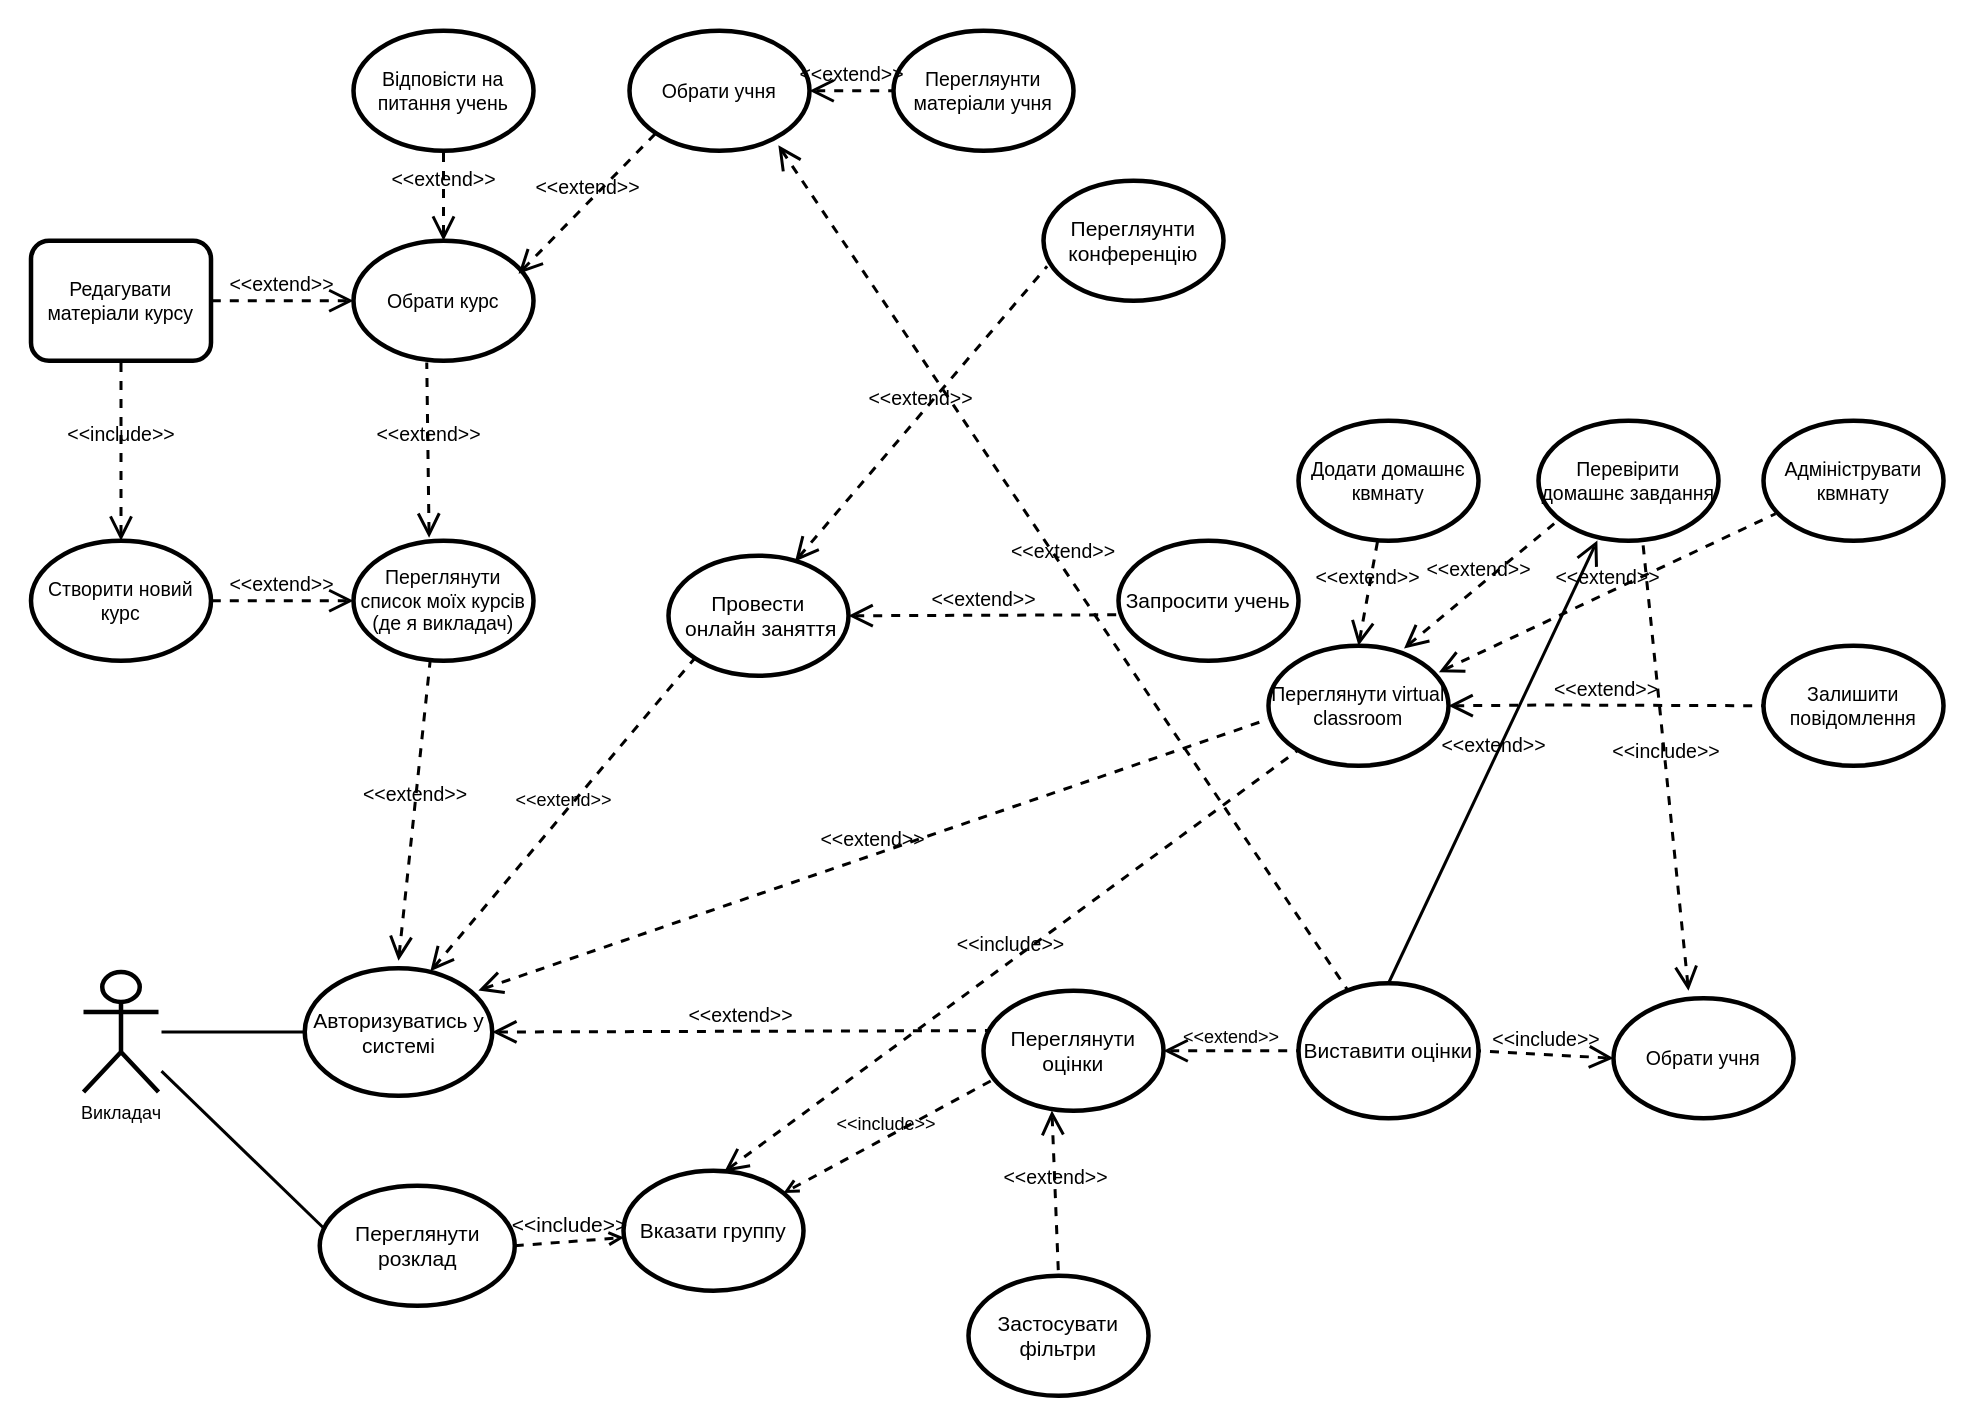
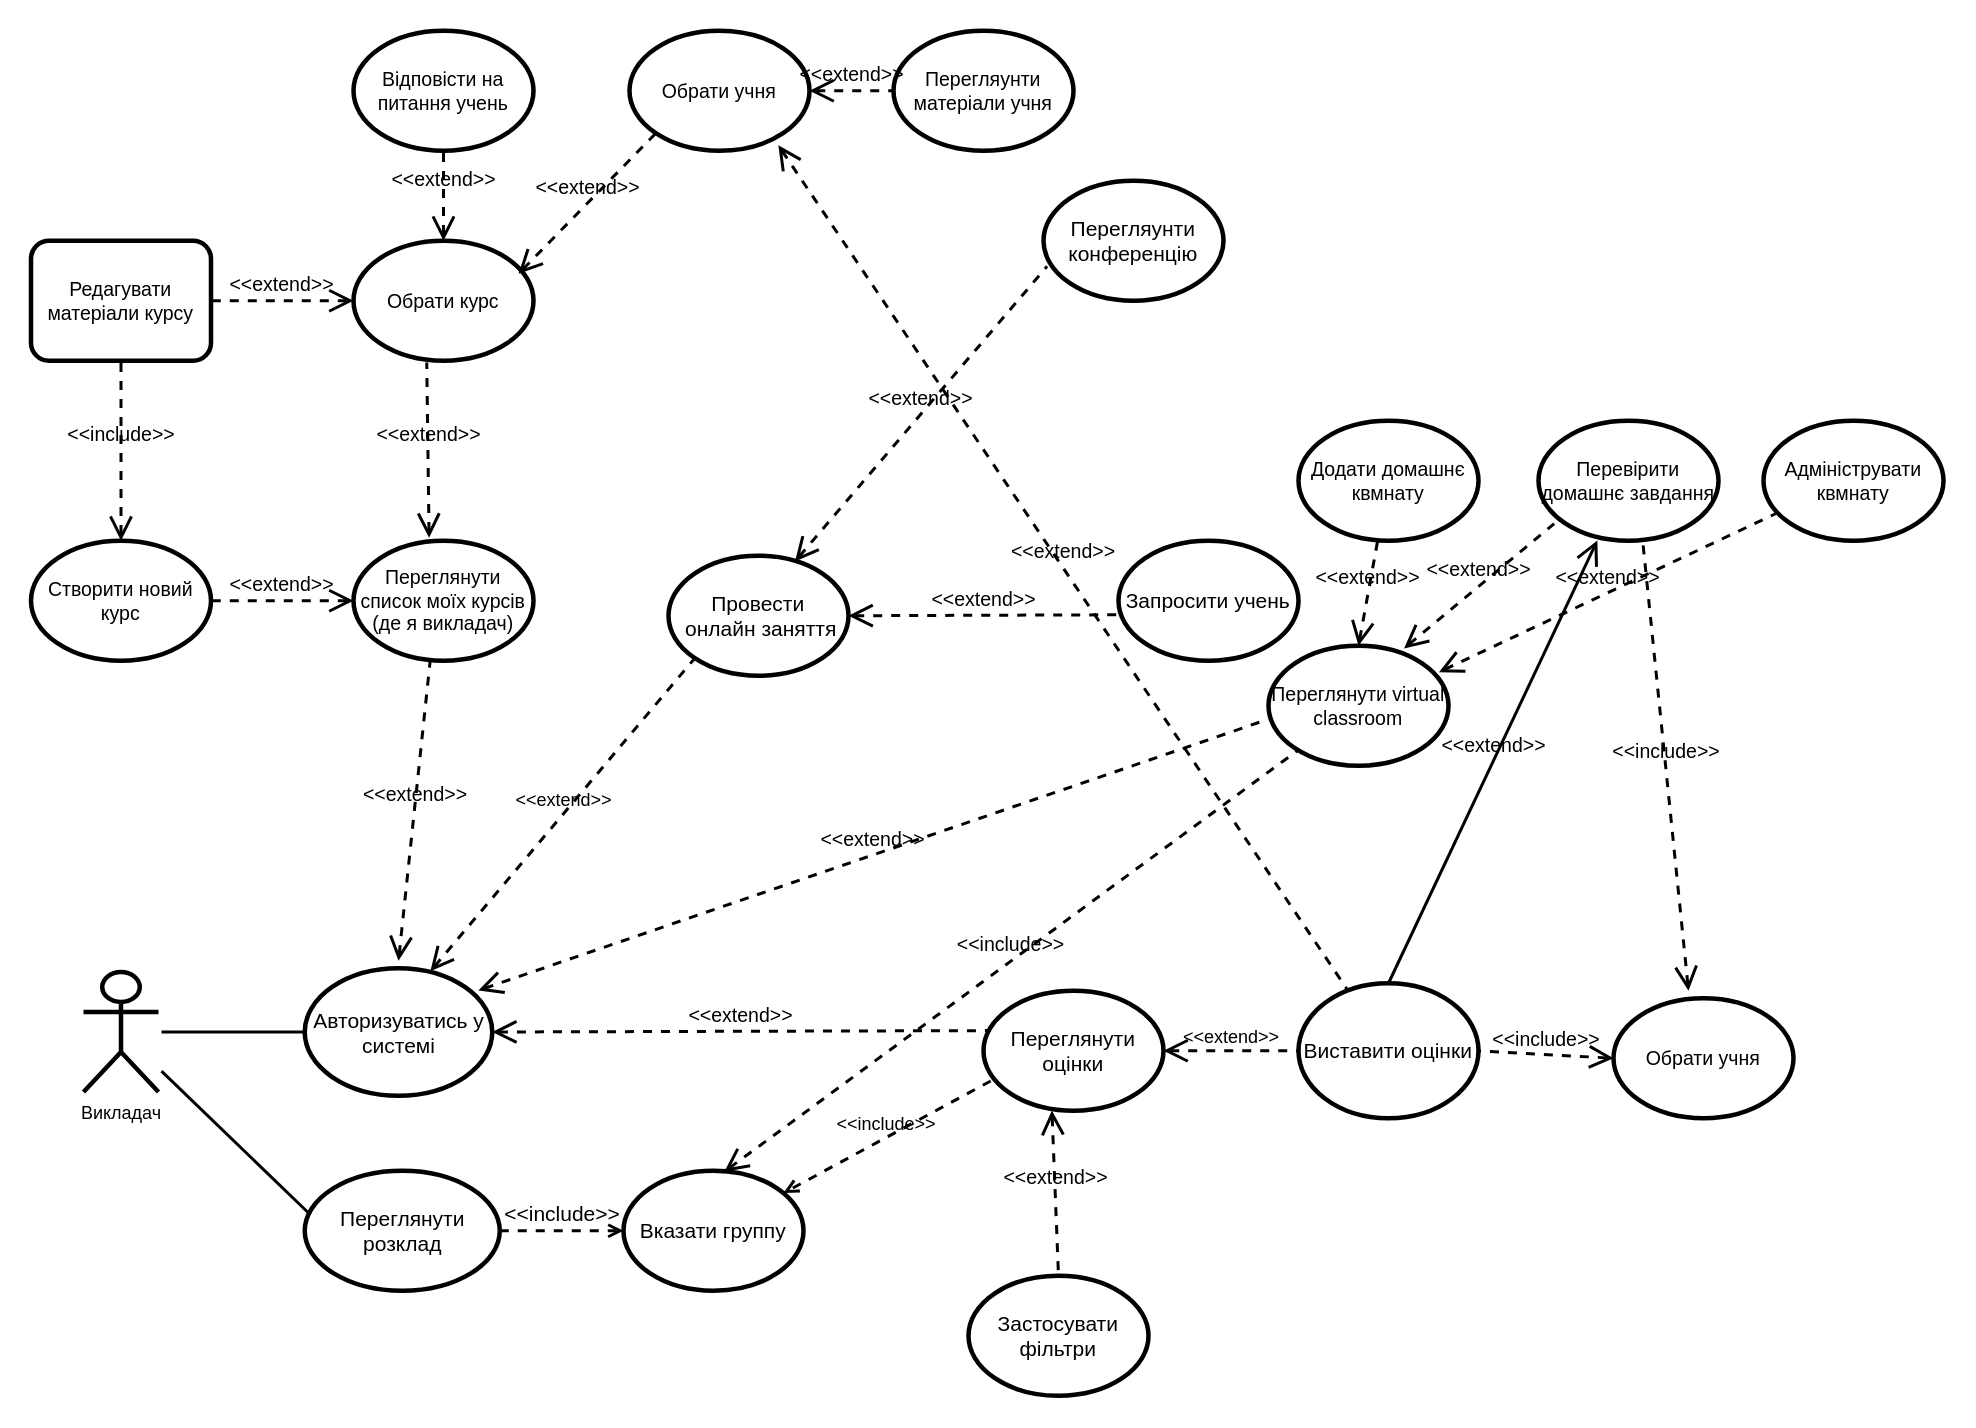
edge "Залишити повідомлення" -> "Переглянути virtual classroom": removed, label "<<extend>>"
node "Залишити повідомлення": removed
node "Переглянути розклад": moved (417, 1246) -> (402, 1231)
